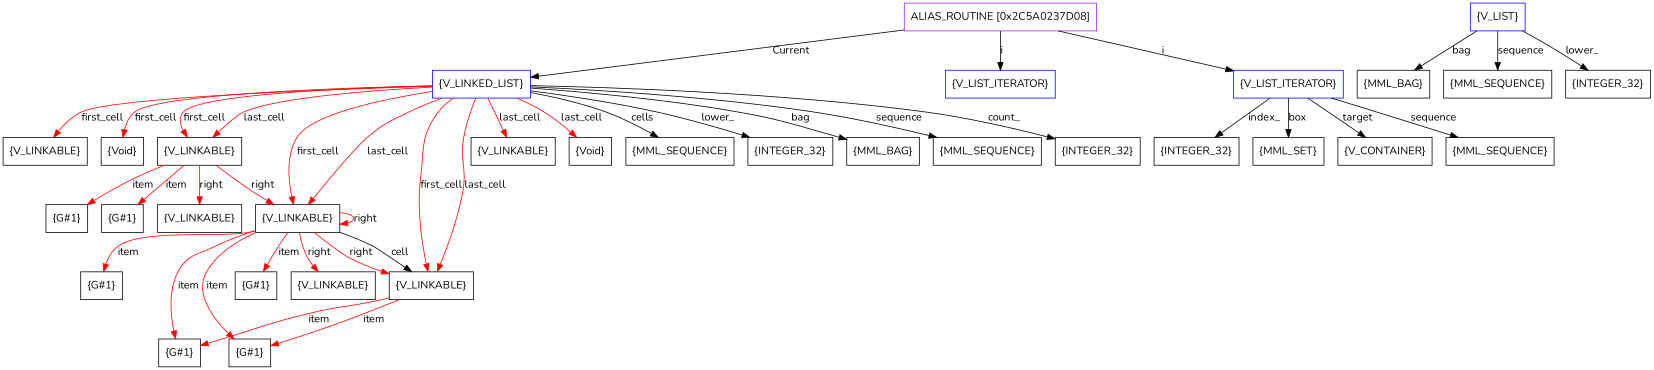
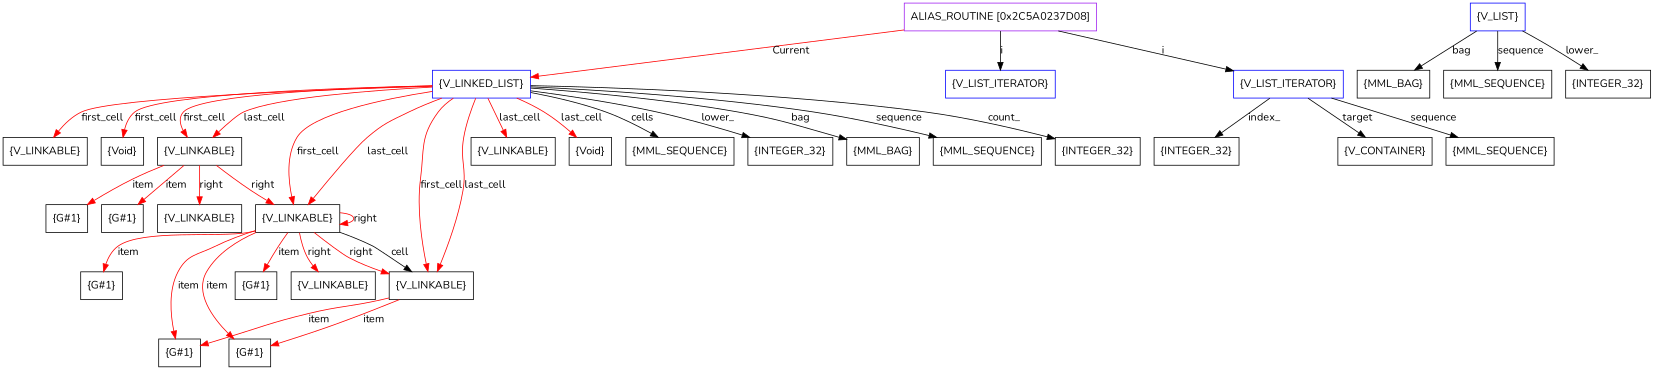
edge "ALIAS_ROUTINE [0x2C5A0237D08]" -> "{V_LINKED_LIST}": color black -> red
node "{MML_SET}": removed
